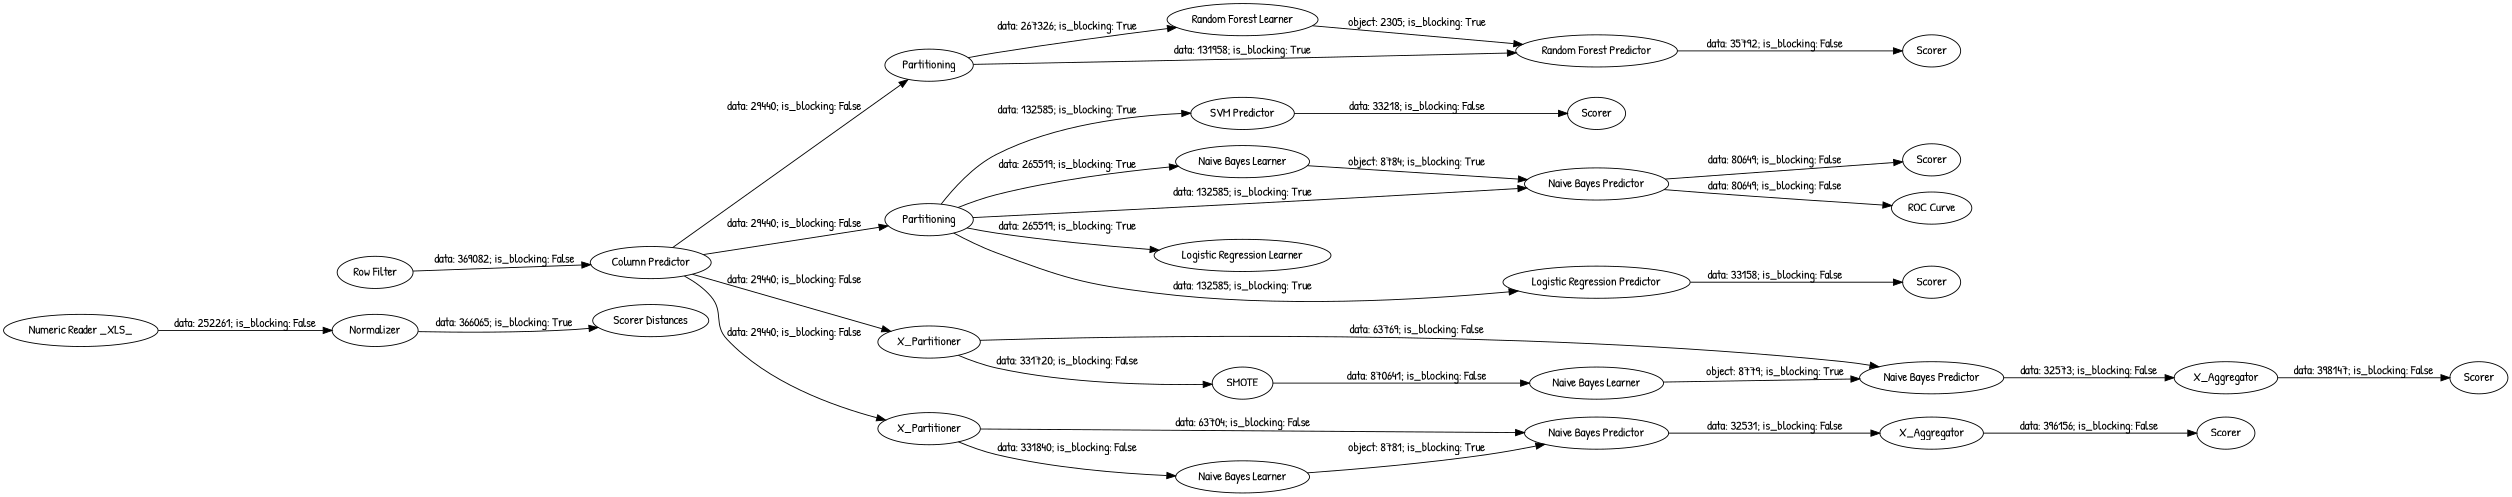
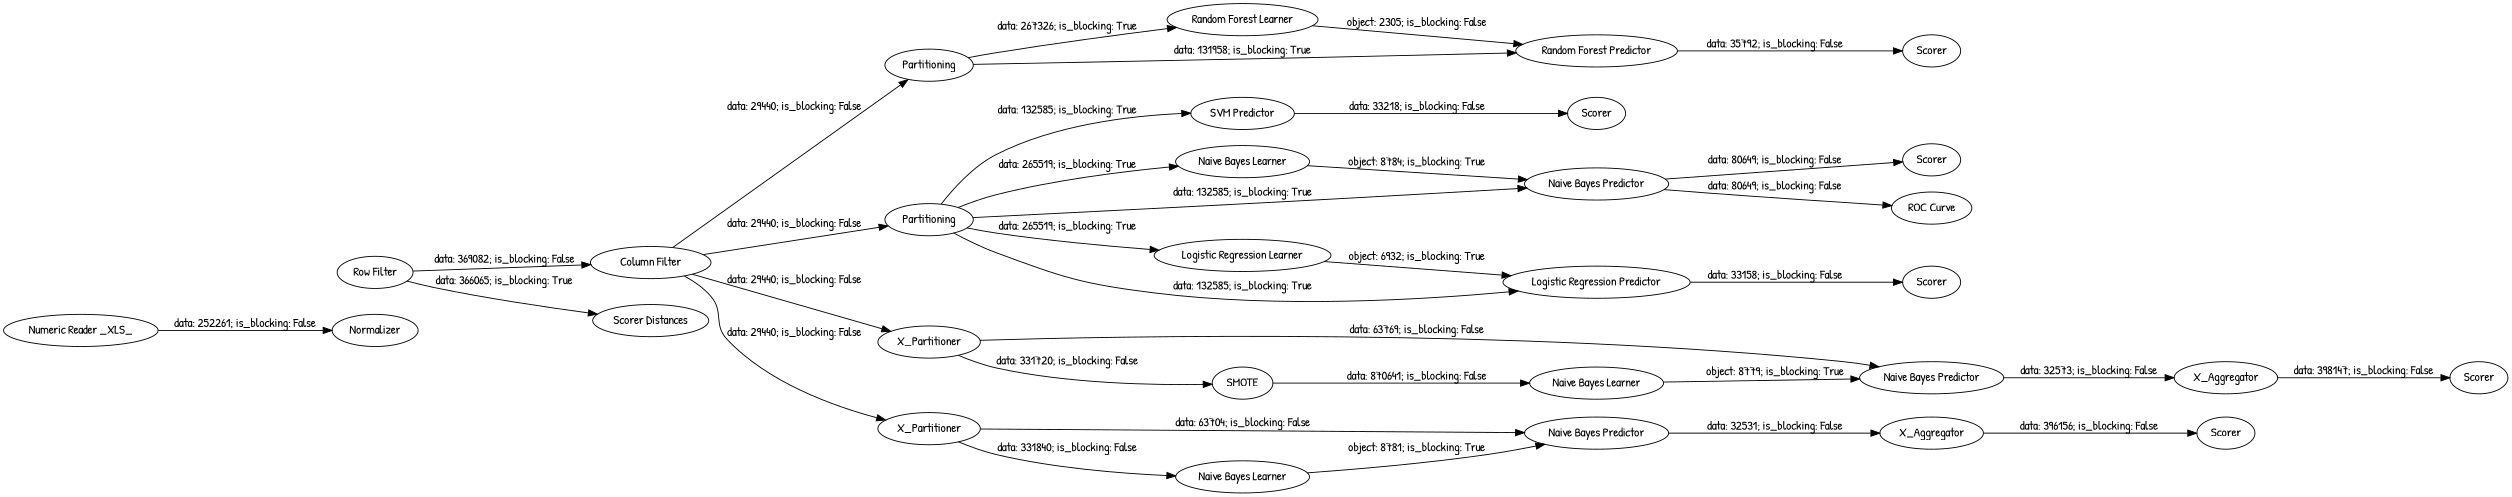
edge "Random Forest Learner" -> "Random Forest Predictor": label "object: 2305; is_blocking: True" -> "object: 2305; is_blocking: False"
node "Column Predictor": label "Column Predictor" -> "Column Filter"
edge "Logistic Regression Learner" -> "Logistic Regression Predictor": added, label "object: 6932; is_blocking: True"
edge "Normalizer" -> "Scorer Distances": now "Row Filter" -> "Scorer Distances"
